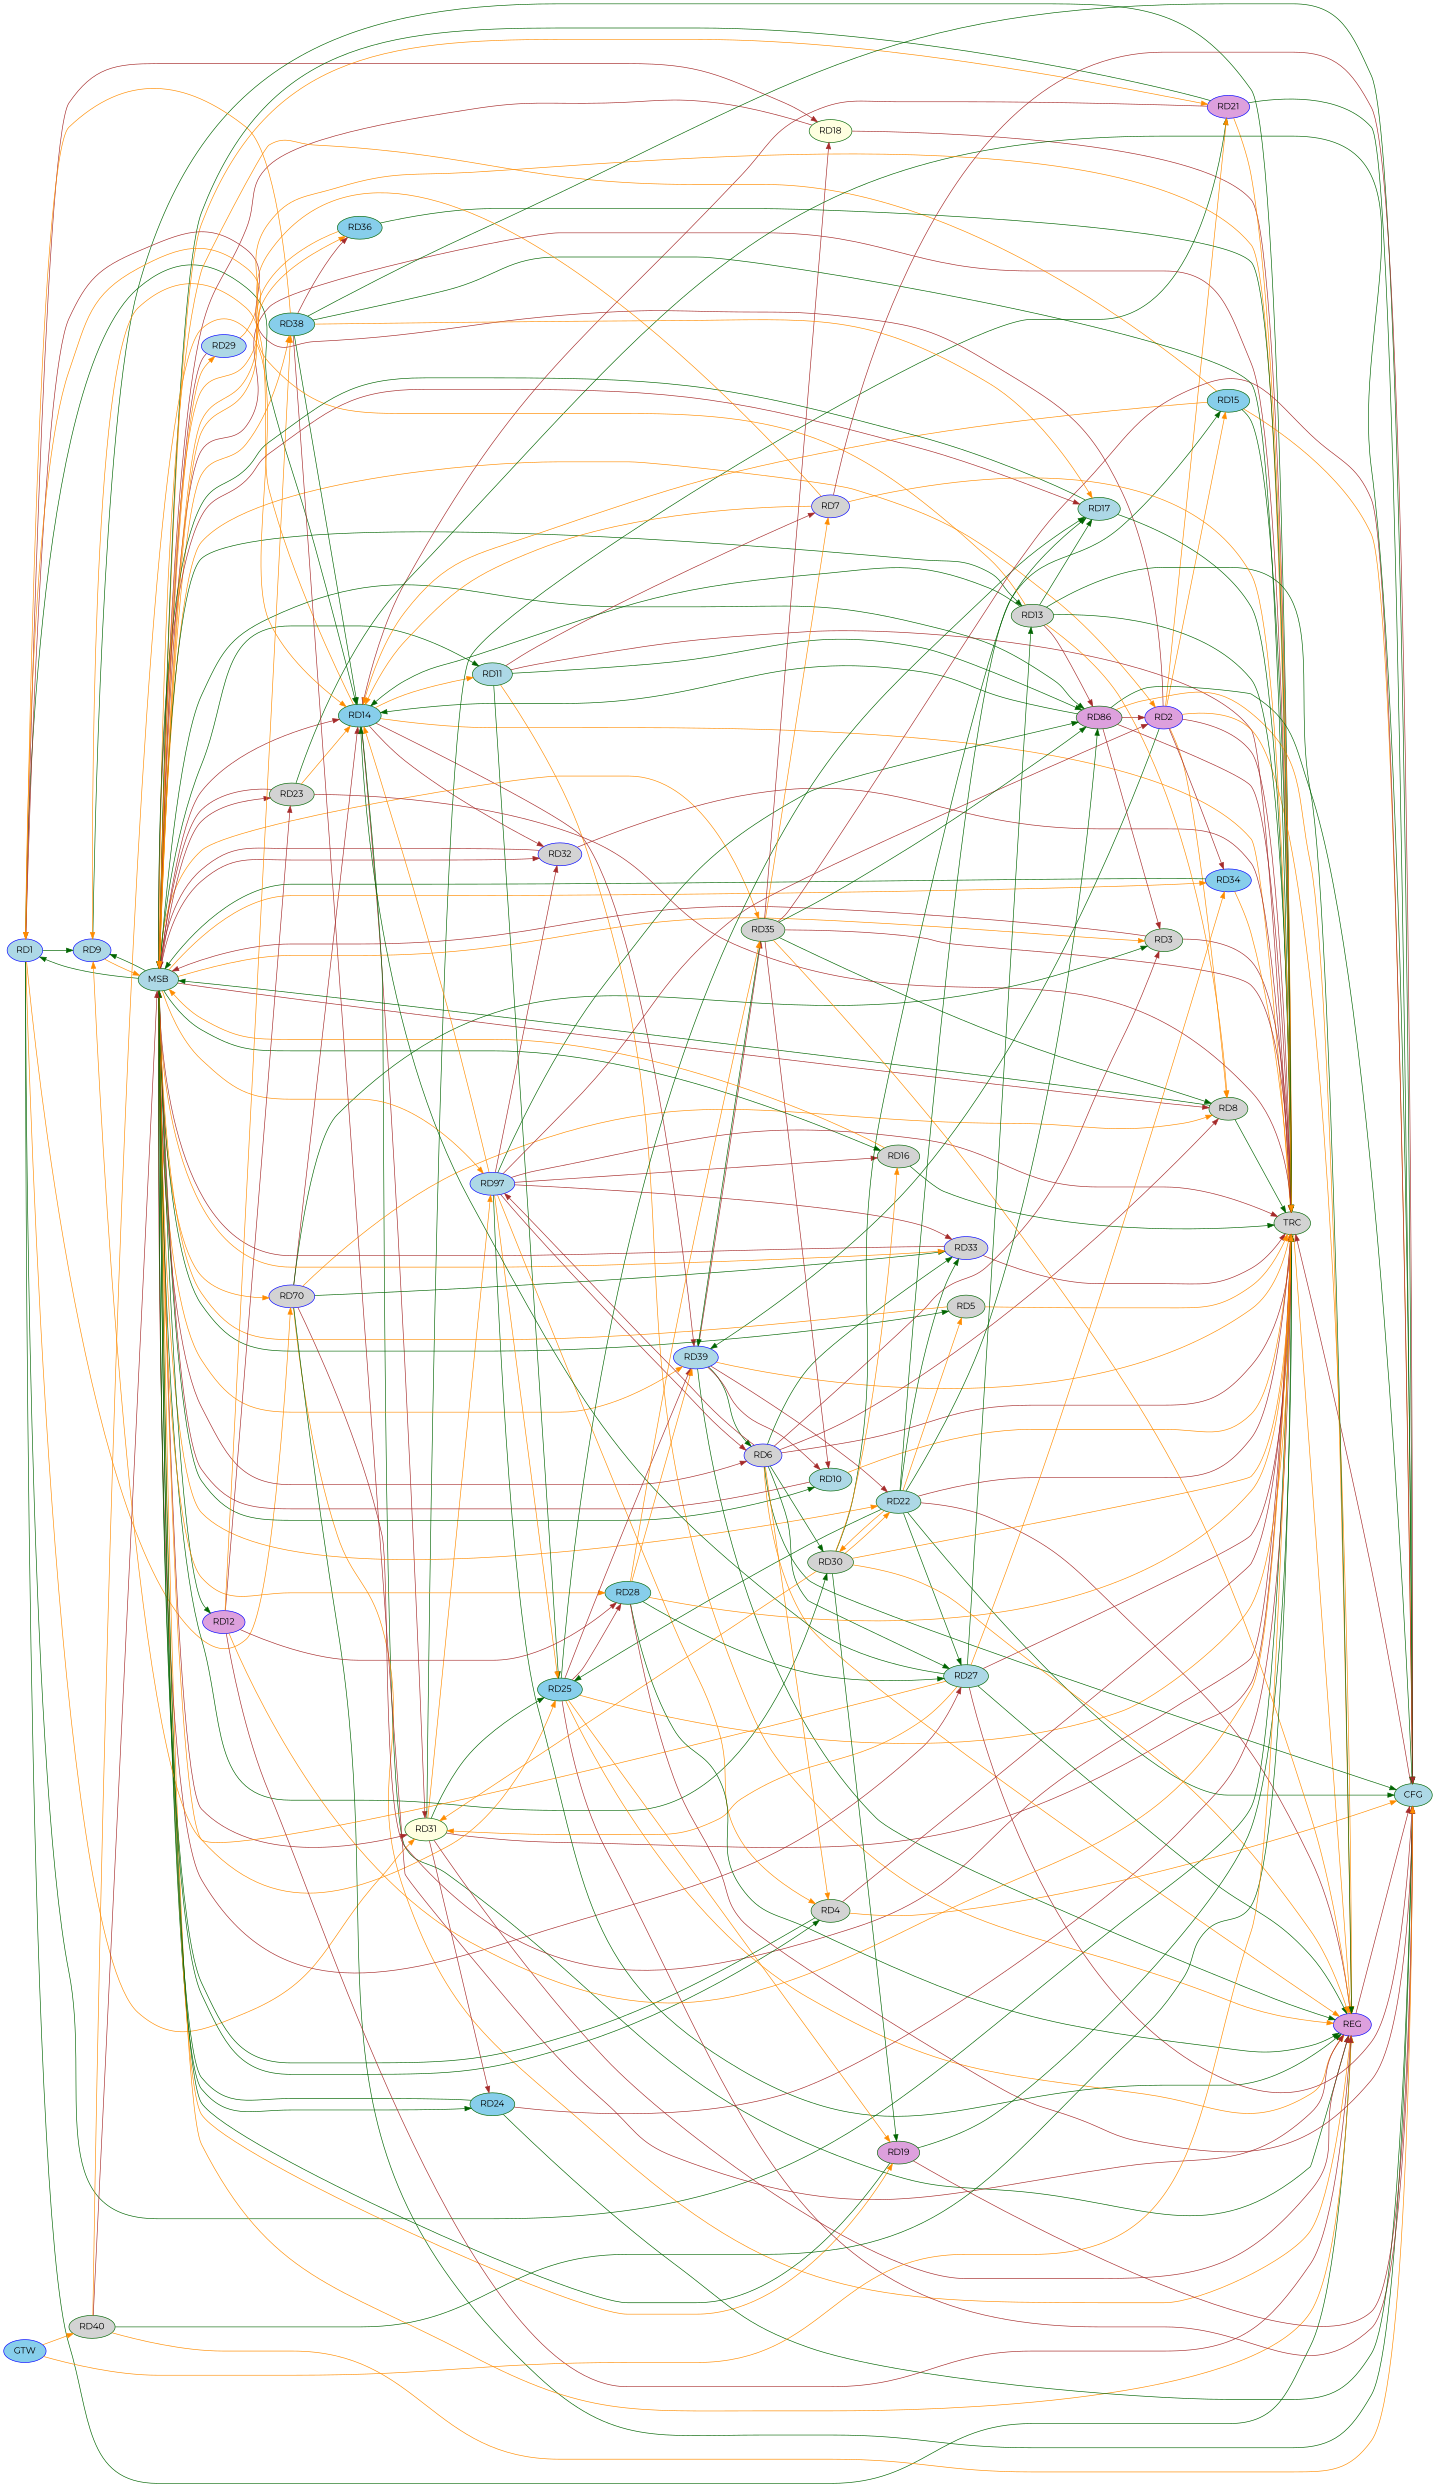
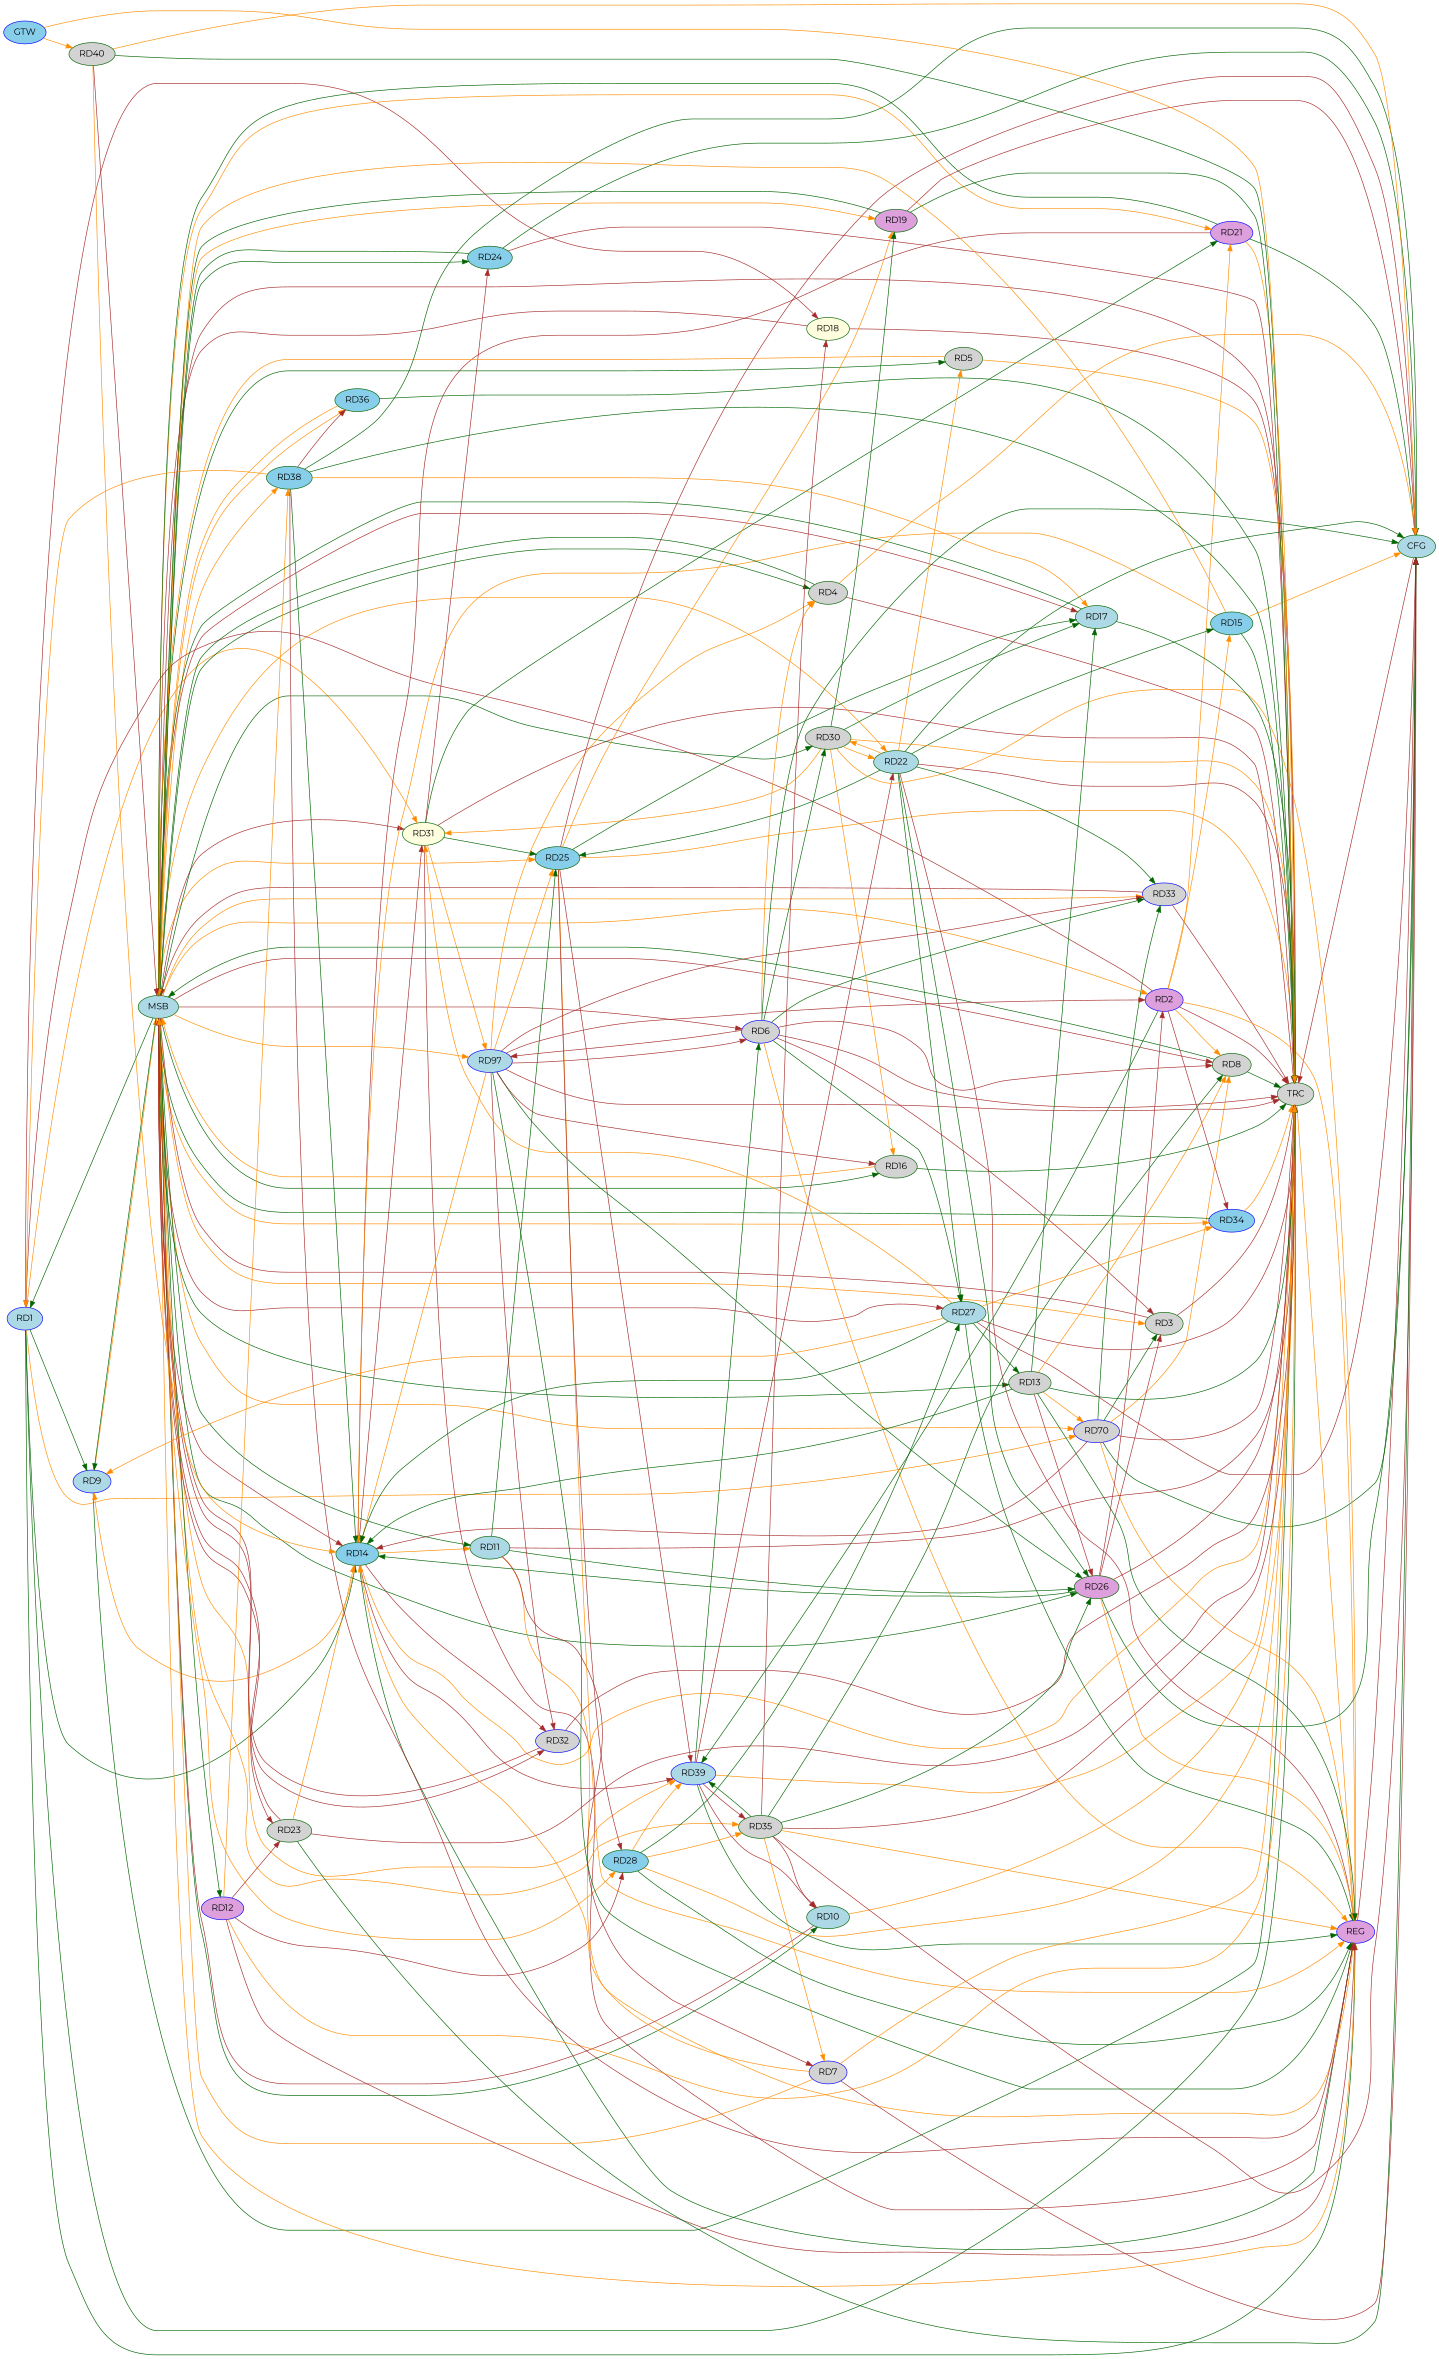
node "RD29": removed
edge "RD13" -> "RD1": now "RD13" -> "RD70"
node "RD86": label "RD86" -> "RD26"
edge "RD28" -> "CFG": removed
